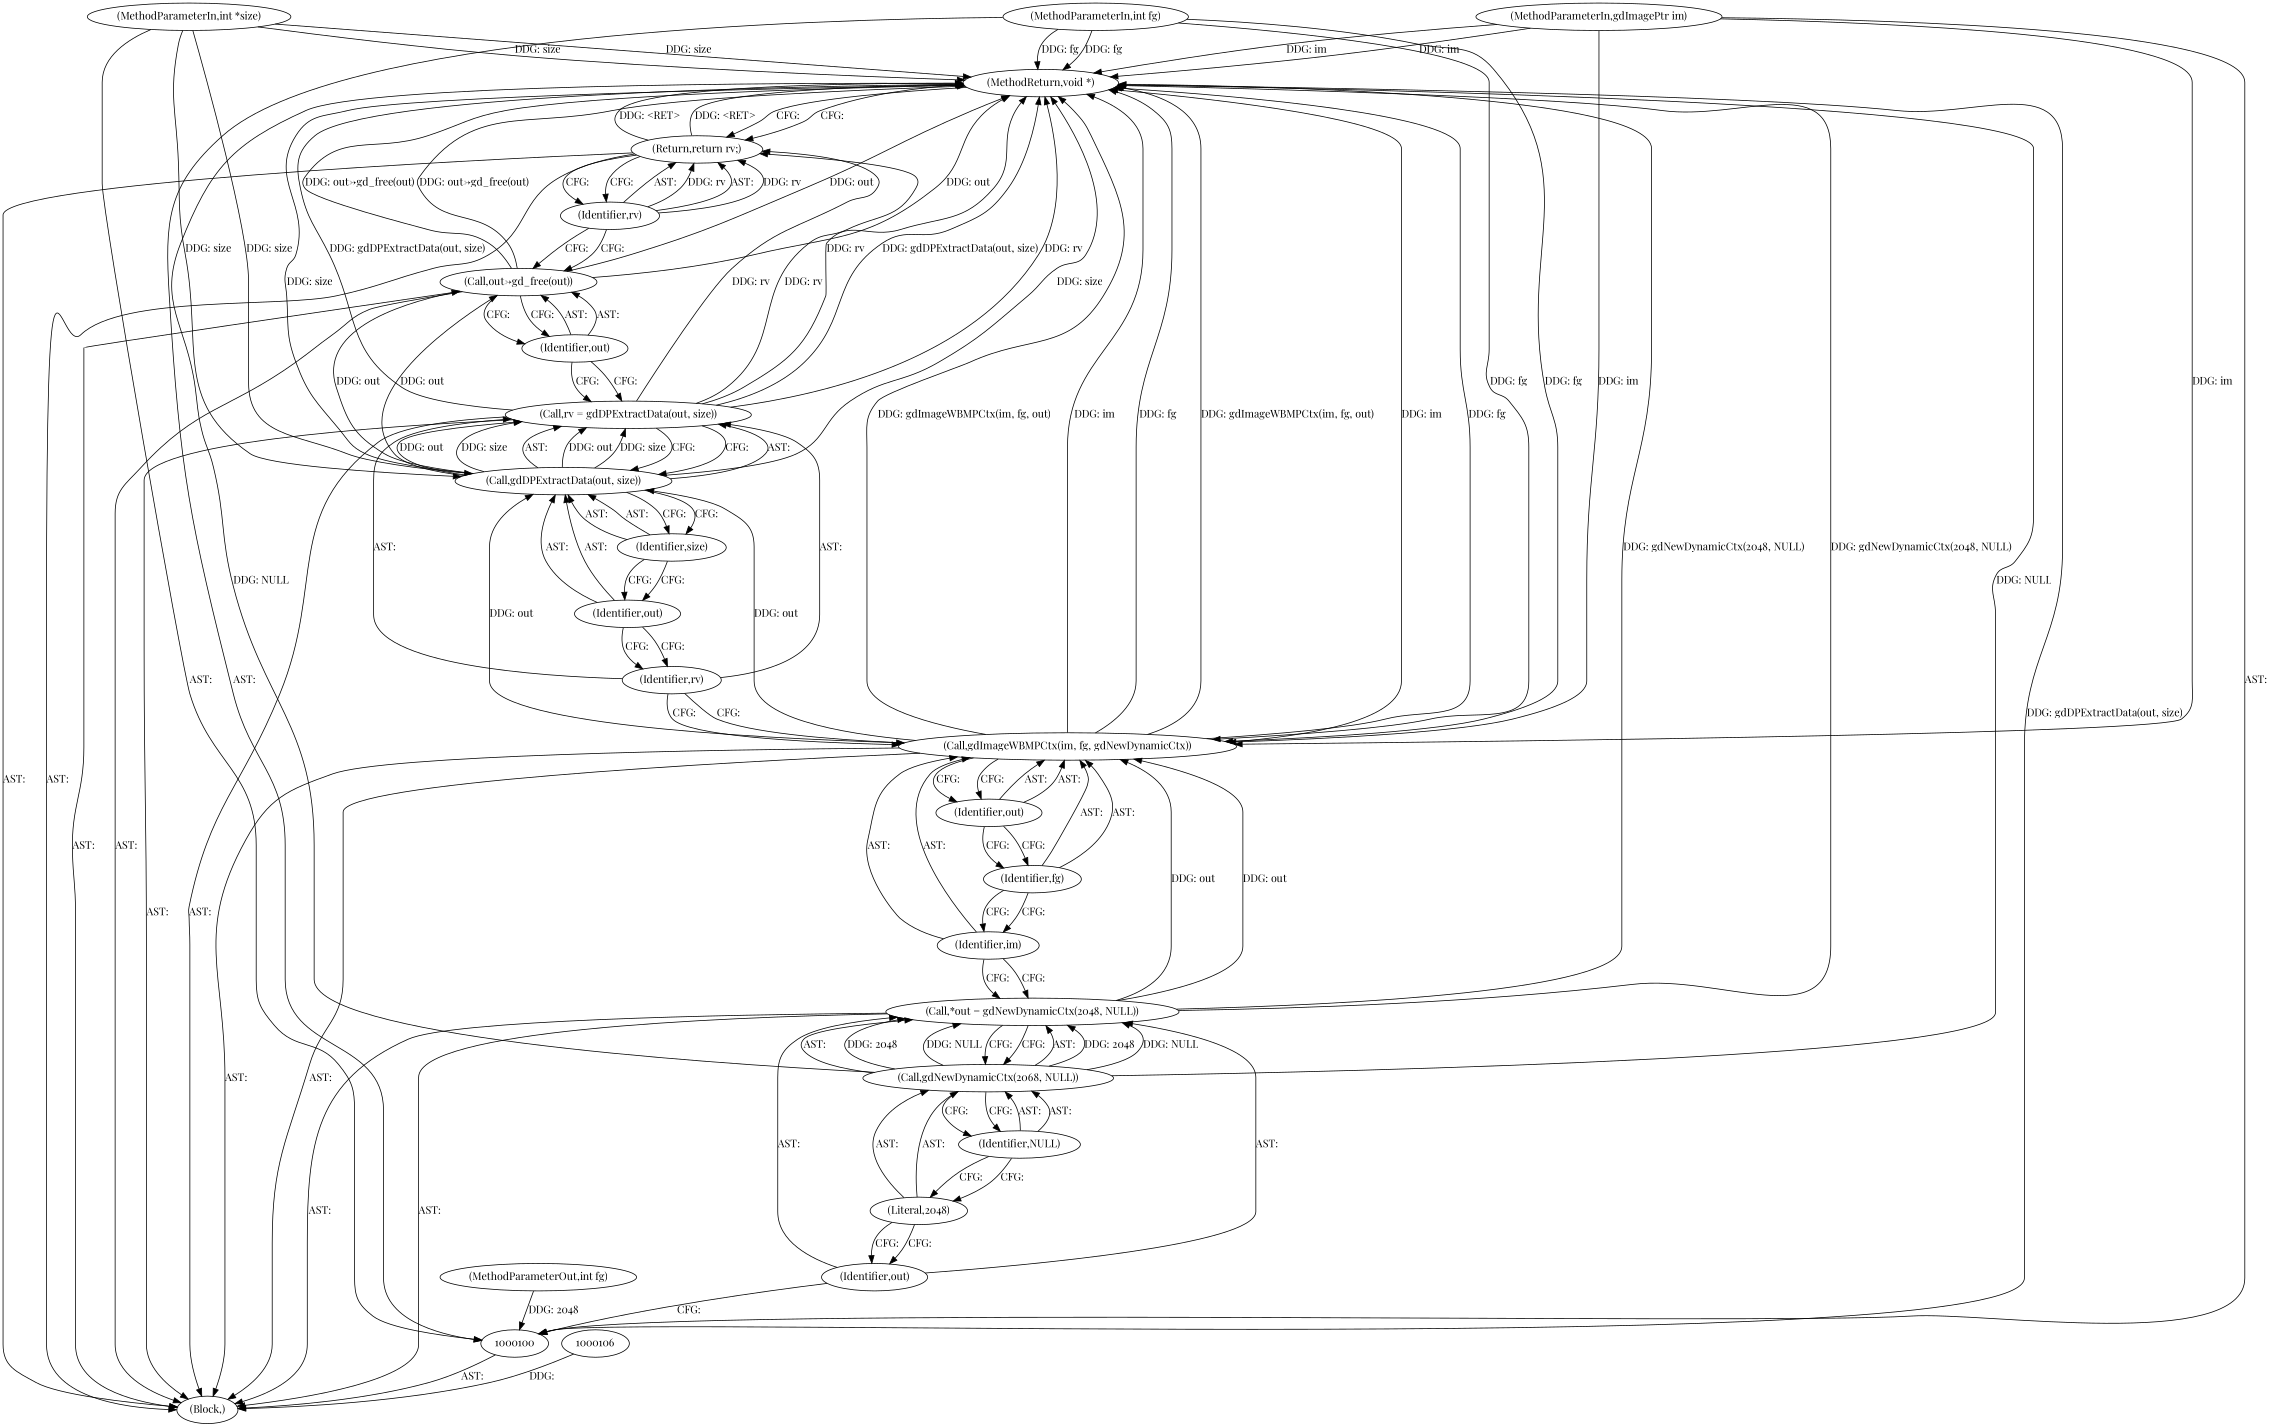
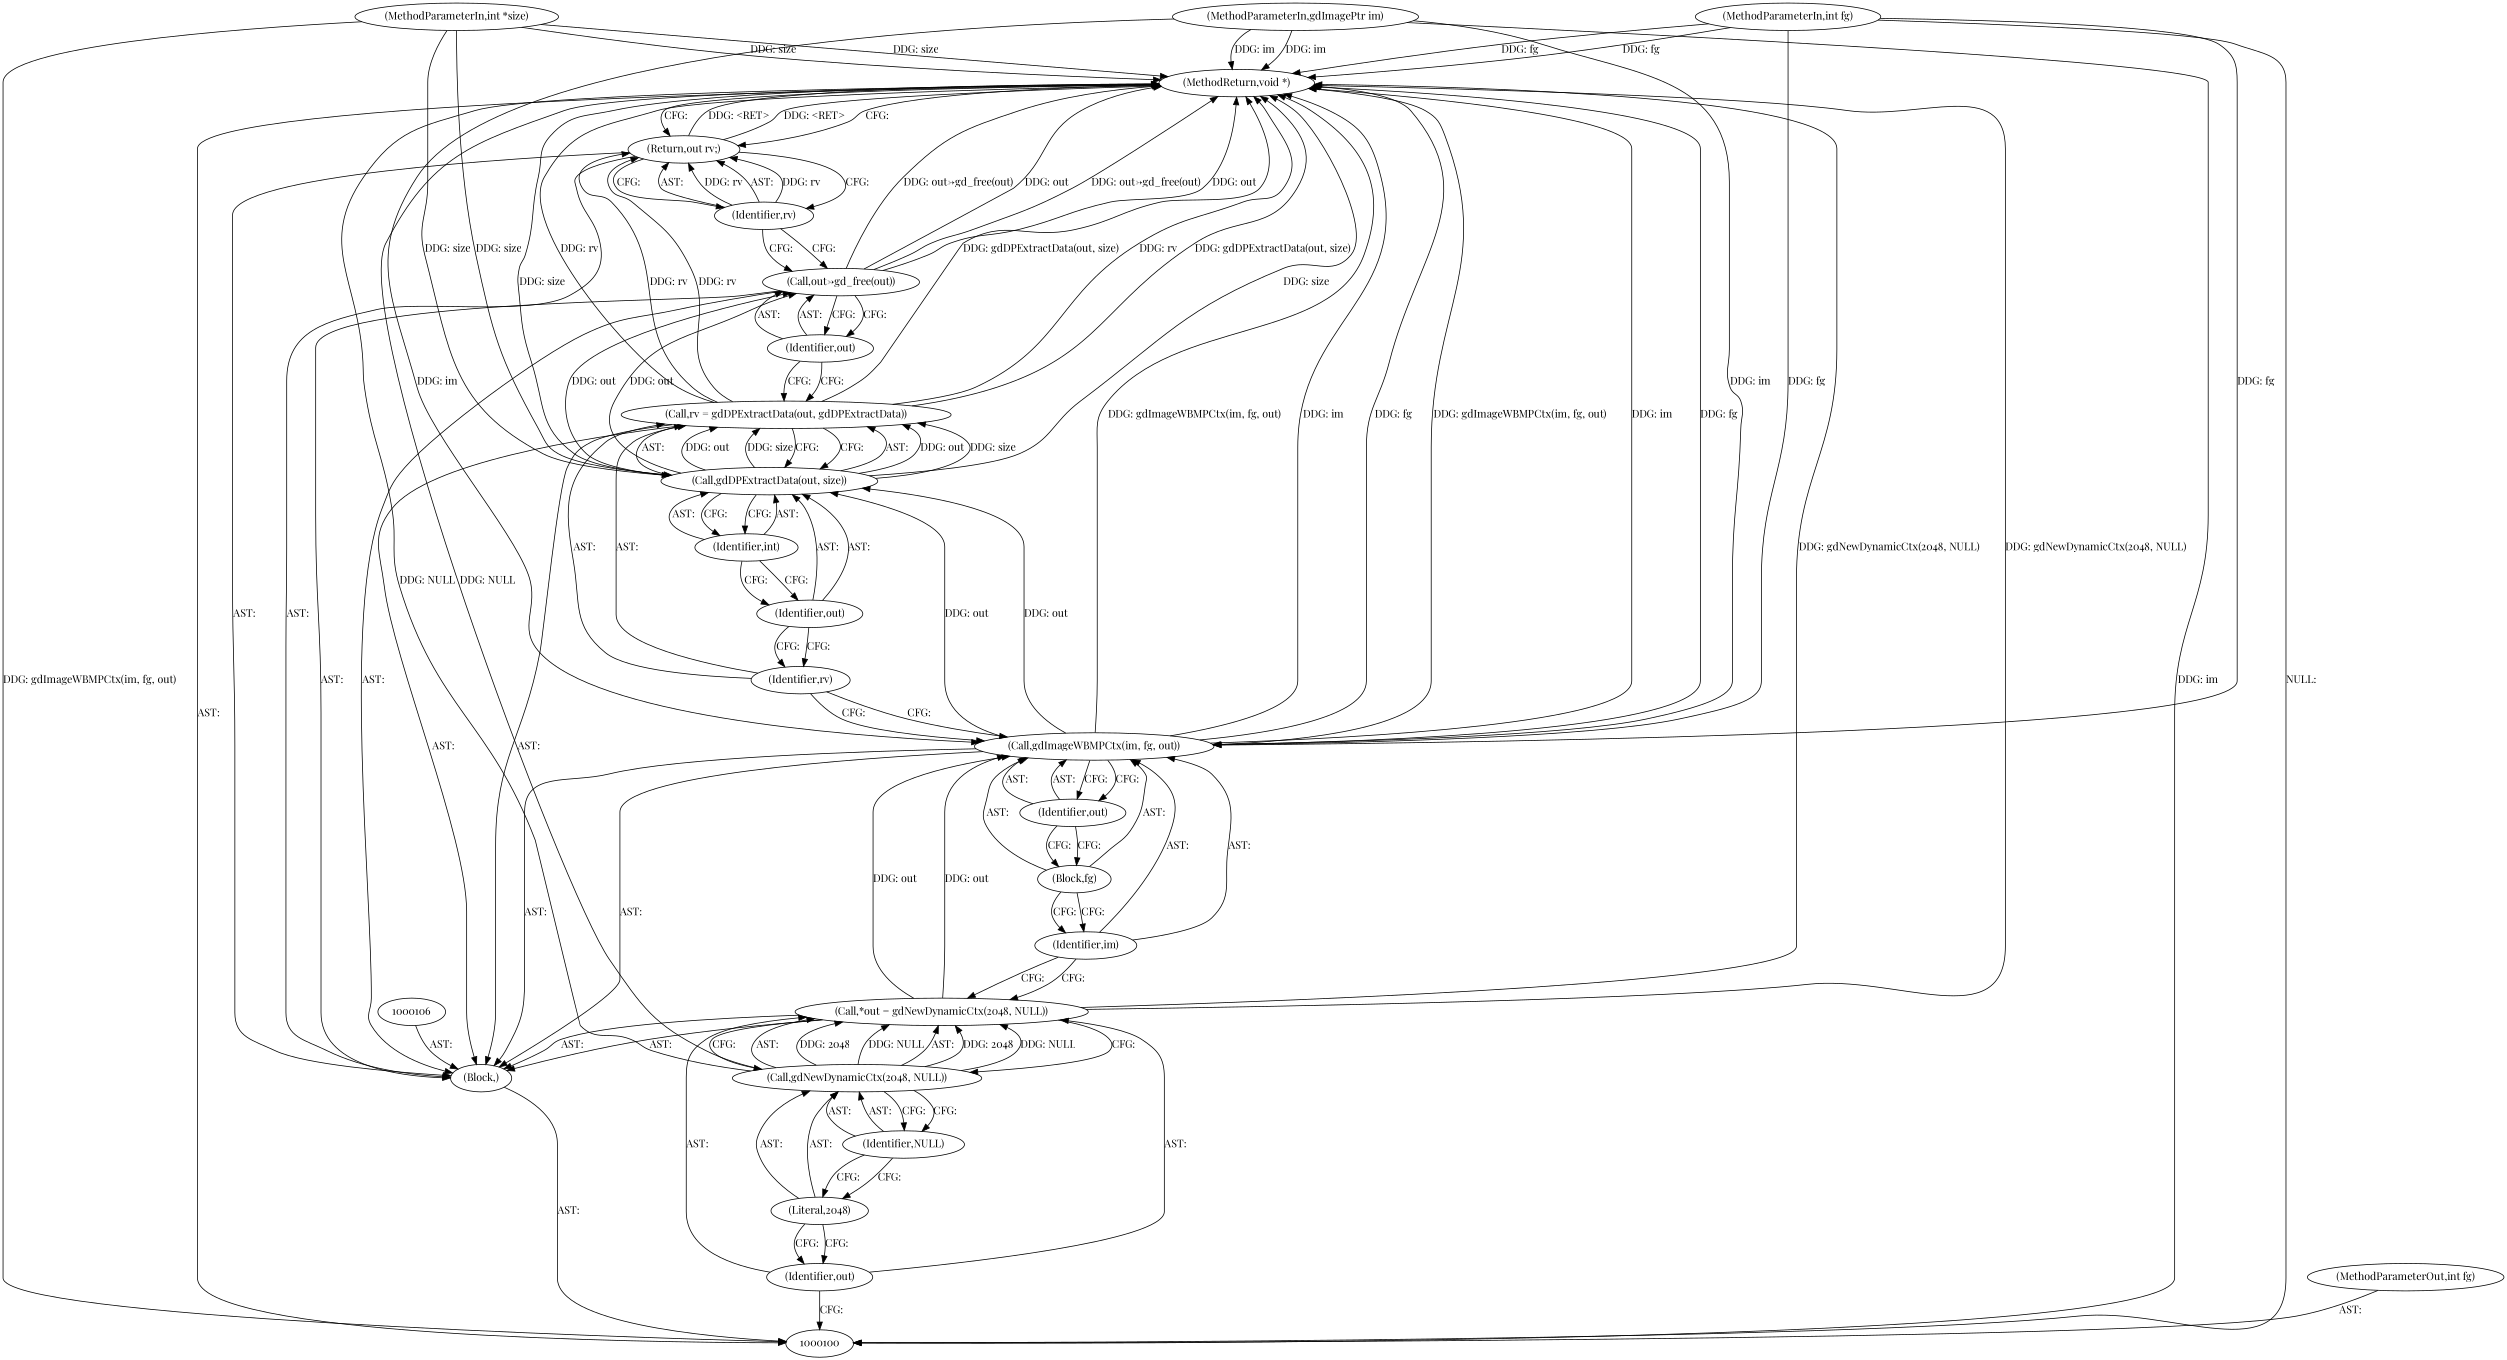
node "(Return,return rv;)": label "(Return,return rv;)" -> "(Return,out rv;)"
node "(Call,rv = gdDPExtractData(out, size))": label "(Call,rv = gdDPExtractData(out, size))" -> "(Call,rv = gdDPExtractData(out, gdDPExtractData))"
node "(Identifier,size)": label "(Identifier,size)" -> "(Identifier,int)"
edge "(MethodParameterIn,int *size)" -> "1000100": label "AST: " -> "DDG: gdImageWBMPCtx(im, fg, out)"
edge "(MethodParameterIn,int fg)" -> "1000100": label "AST: " -> "NULL: "
edge "(MethodParameterIn,gdImagePtr im)" -> "1000100": label "AST: " -> "DDG: im"
edge "(MethodReturn,void *)" -> "1000100": label "DDG: gdDPExtractData(out, size)" -> "AST: "
node "(Call,gdImageWBMPCtx(im, fg, gdNewDynamicCtx))": label "(Call,gdImageWBMPCtx(im, fg, gdNewDynamicCtx))" -> "(Call,gdImageWBMPCtx(im, fg, out))"
node "(Identifier,fg)": label "(Identifier,fg)" -> "(Block,fg)"
node "(Call,gdNewDynamicCtx(2068, NULL))": label "(Call,gdNewDynamicCtx(2068, NULL))" -> "(Call,gdNewDynamicCtx(2048, NULL))"
edge "(MethodParameterOut,int fg)" -> "1000100": label "DDG: 2048" -> "AST: "
edge "1000106" -> "(Block,)": label "DDG: " -> "AST: "
edge "1000100" -> "(Block,)": reversed
